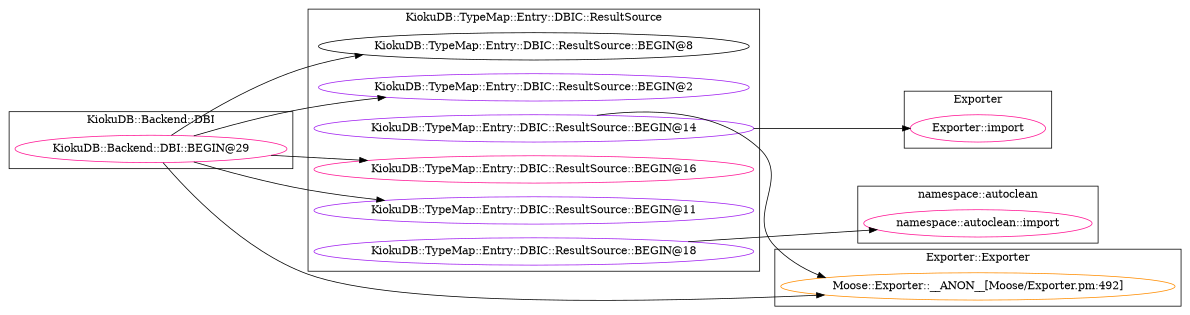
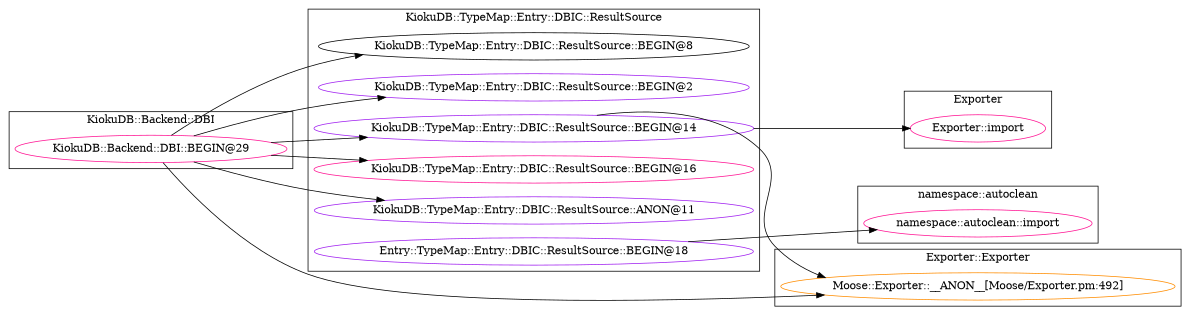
edge "KiokuDB::Backend::DBI::BEGIN@29" -> "KiokuDB::TypeMap::Entry::DBIC::ResultSource::BEGIN@14": added
node "KiokuDB::TypeMap::Entry::DBIC::ResultSource::BEGIN@11": label "KiokuDB::TypeMap::Entry::DBIC::ResultSource::BEGIN@11" -> "KiokuDB::TypeMap::Entry::DBIC::ResultSource::ANON@11"
node "KiokuDB::TypeMap::Entry::DBIC::ResultSource::BEGIN@18": label "KiokuDB::TypeMap::Entry::DBIC::ResultSource::BEGIN@18" -> "Entry::TypeMap::Entry::DBIC::ResultSource::BEGIN@18"
